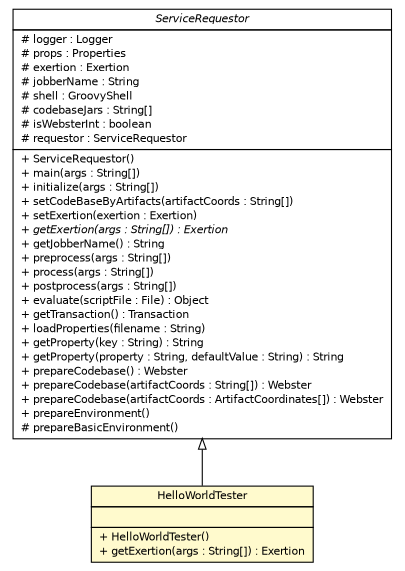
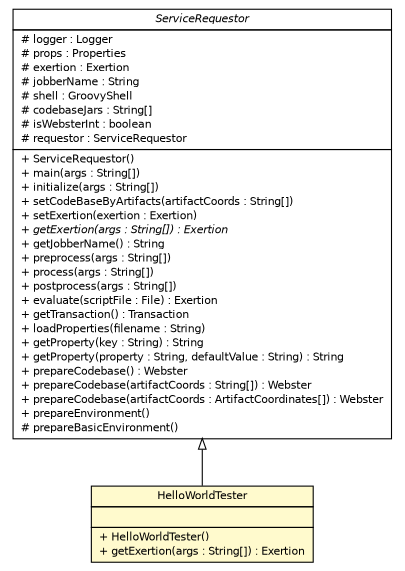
node "ServiceRequestor": text "+ evaluate(scriptFile : File) : Object" -> "+ evaluate(scriptFile : File) : Exertion"
